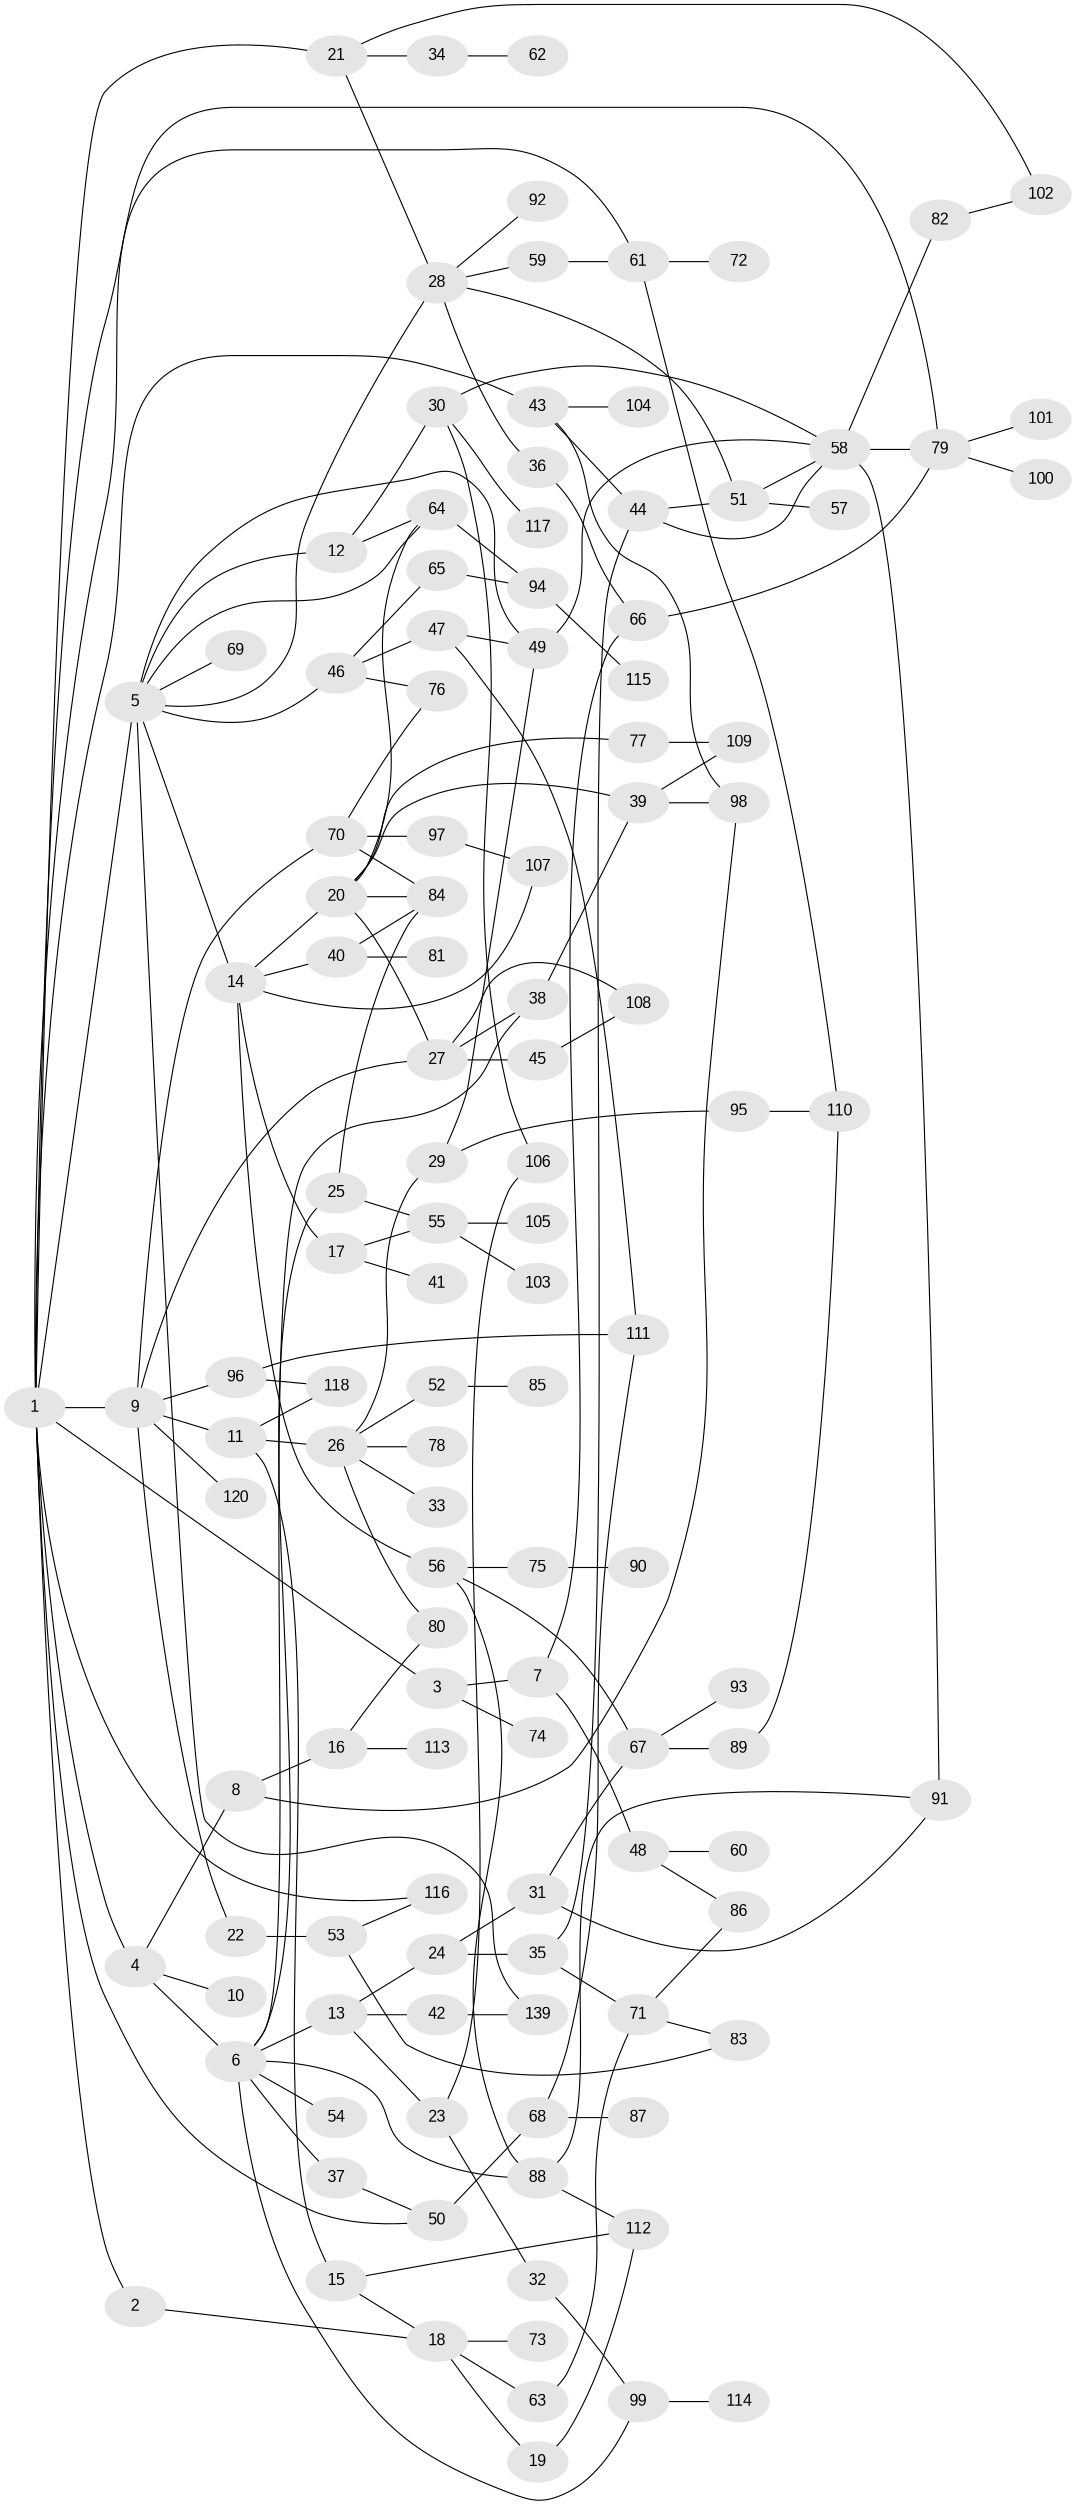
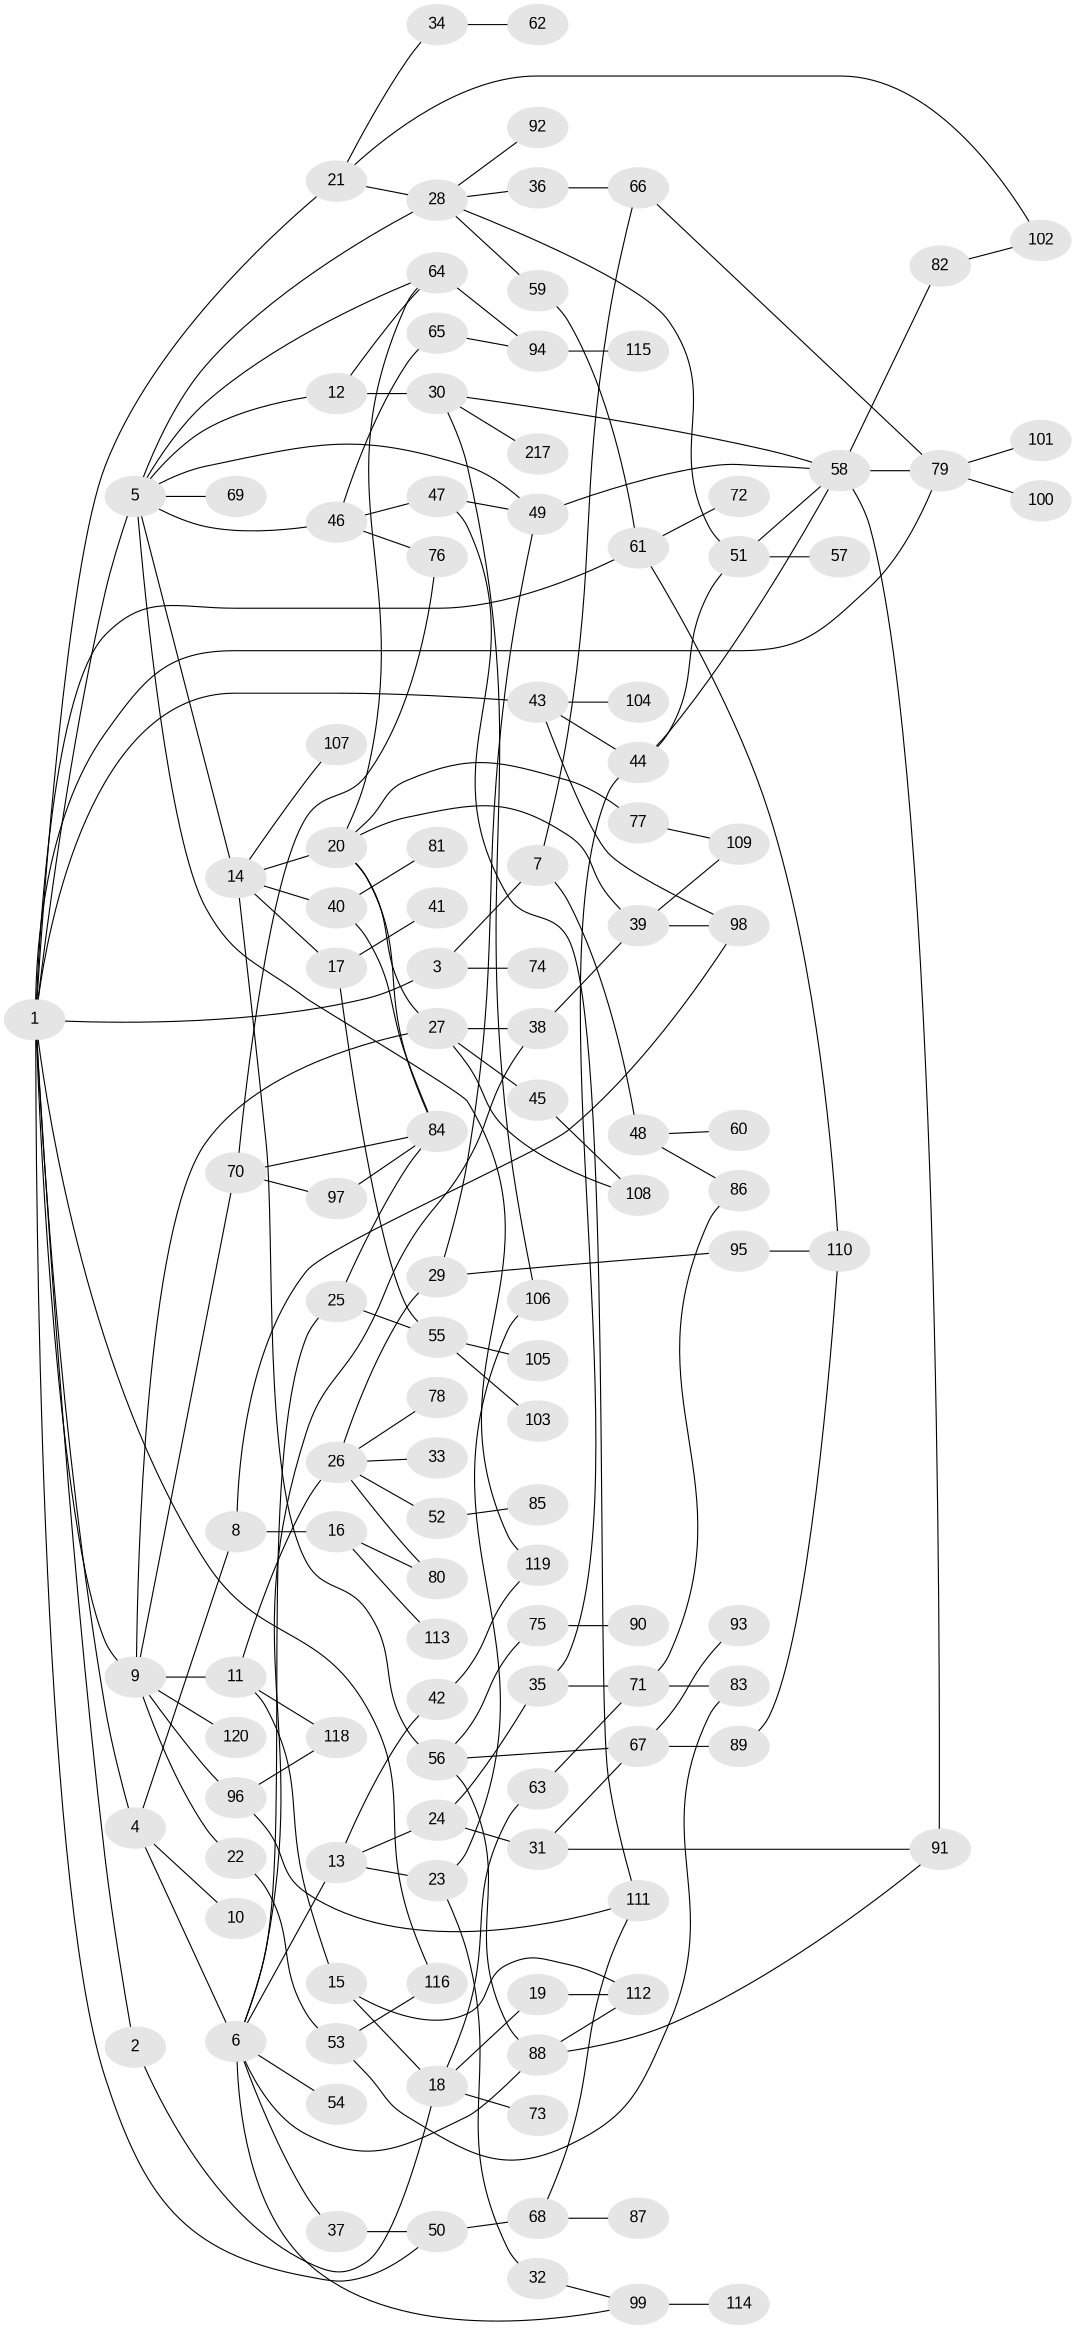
node "117": label "117" -> "217"
edge "97" -- "107": now "97" -- "84"
node "139": label "139" -> "119"
